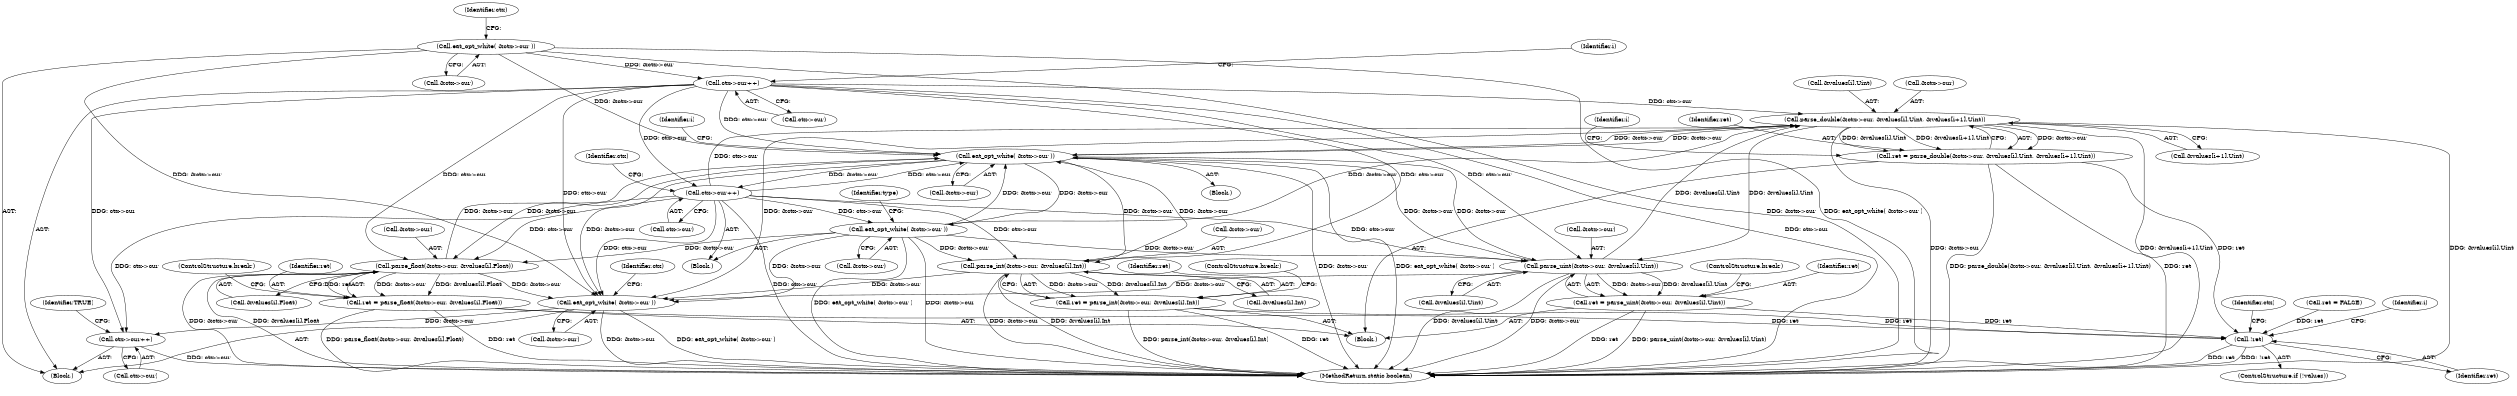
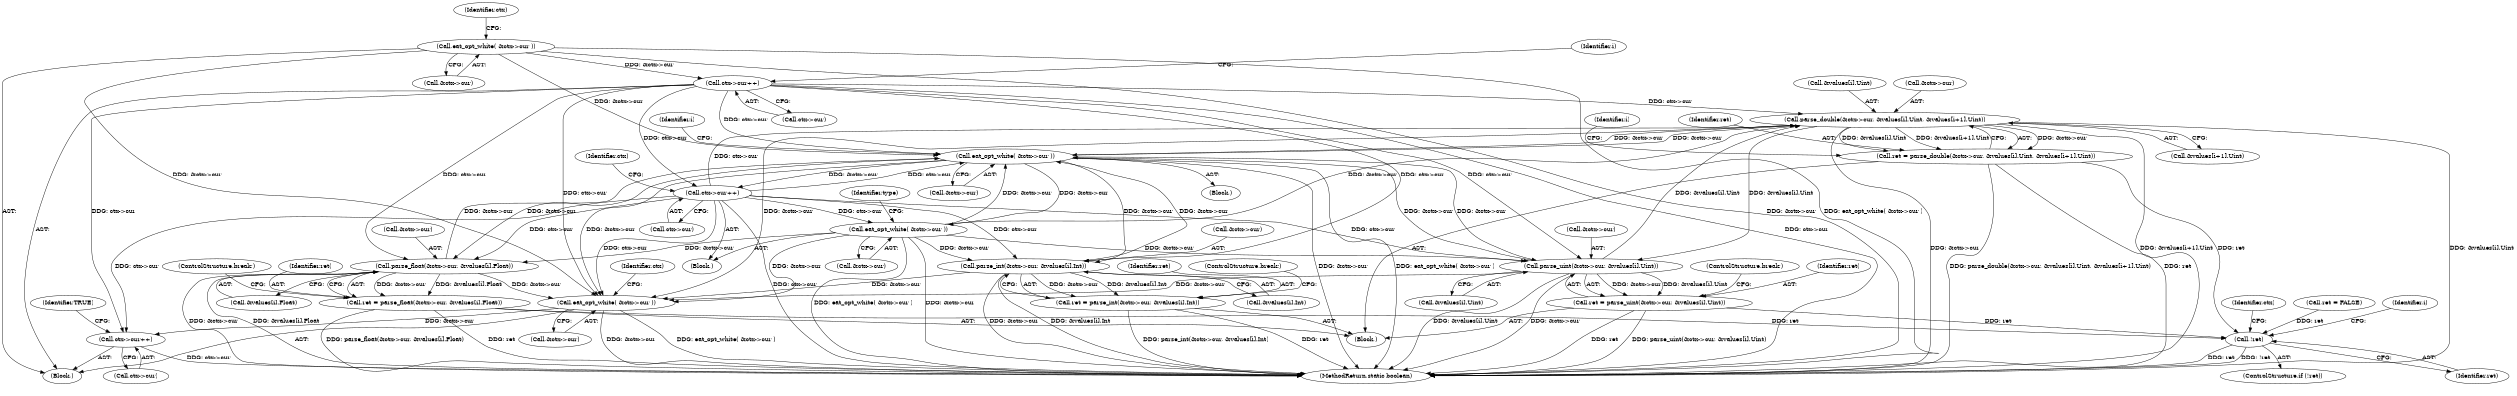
edge "(Call,ret = parse_float(&ctx->cur, &values[i].Float))" -> "(Call,parse_float(&ctx->cur, &values[i].Float))": label "DDG: ret" -> "CFG: "
edge "(Call,ret = parse_int(&ctx->cur, &values[i].Int))" -> "(Call,!ret)": removed, label "DDG: ret"
node "(ControlStructure,if (!values))": label "(ControlStructure,if (!values))" -> "(ControlStructure,if (!ret))"
